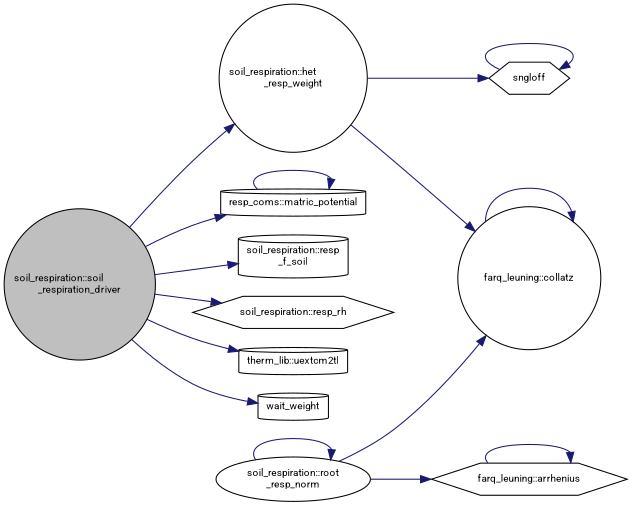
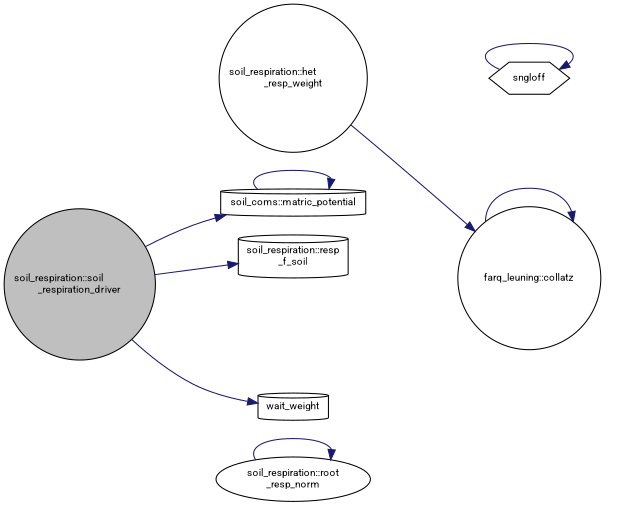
edge "soil_respiration::het _resp_weight" -> "sngloff": removed
edge "soil_respiration::soil _respiration_driver" -> "soil_respiration::het _resp_weight": removed
node "resp_coms::matric_potential": label "resp_coms::matric_potential" -> "soil_coms::matric_potential"
node "soil_respiration::resp_rh": removed
node "therm_lib::uextcm2tl": removed
edge "soil_respiration::root _resp_norm" -> "farq_leuning::collatz": removed
node "farq_leuning::arrhenius": removed
